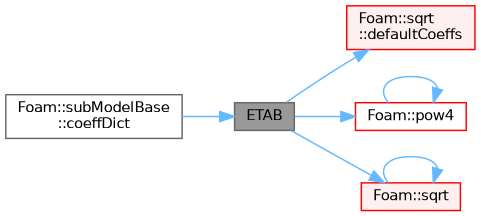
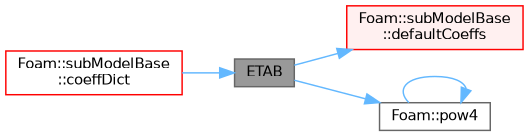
node "Foam::sqrt ::defaultCoeffs": label "Foam::sqrt ::defaultCoeffs" -> "Foam::subModelBase ::defaultCoeffs"
node "Foam::subModelBase ::coeffDict": color grey40 -> red
node "Foam::pow4": color red -> grey40
node "Foam::sqrt": removed
